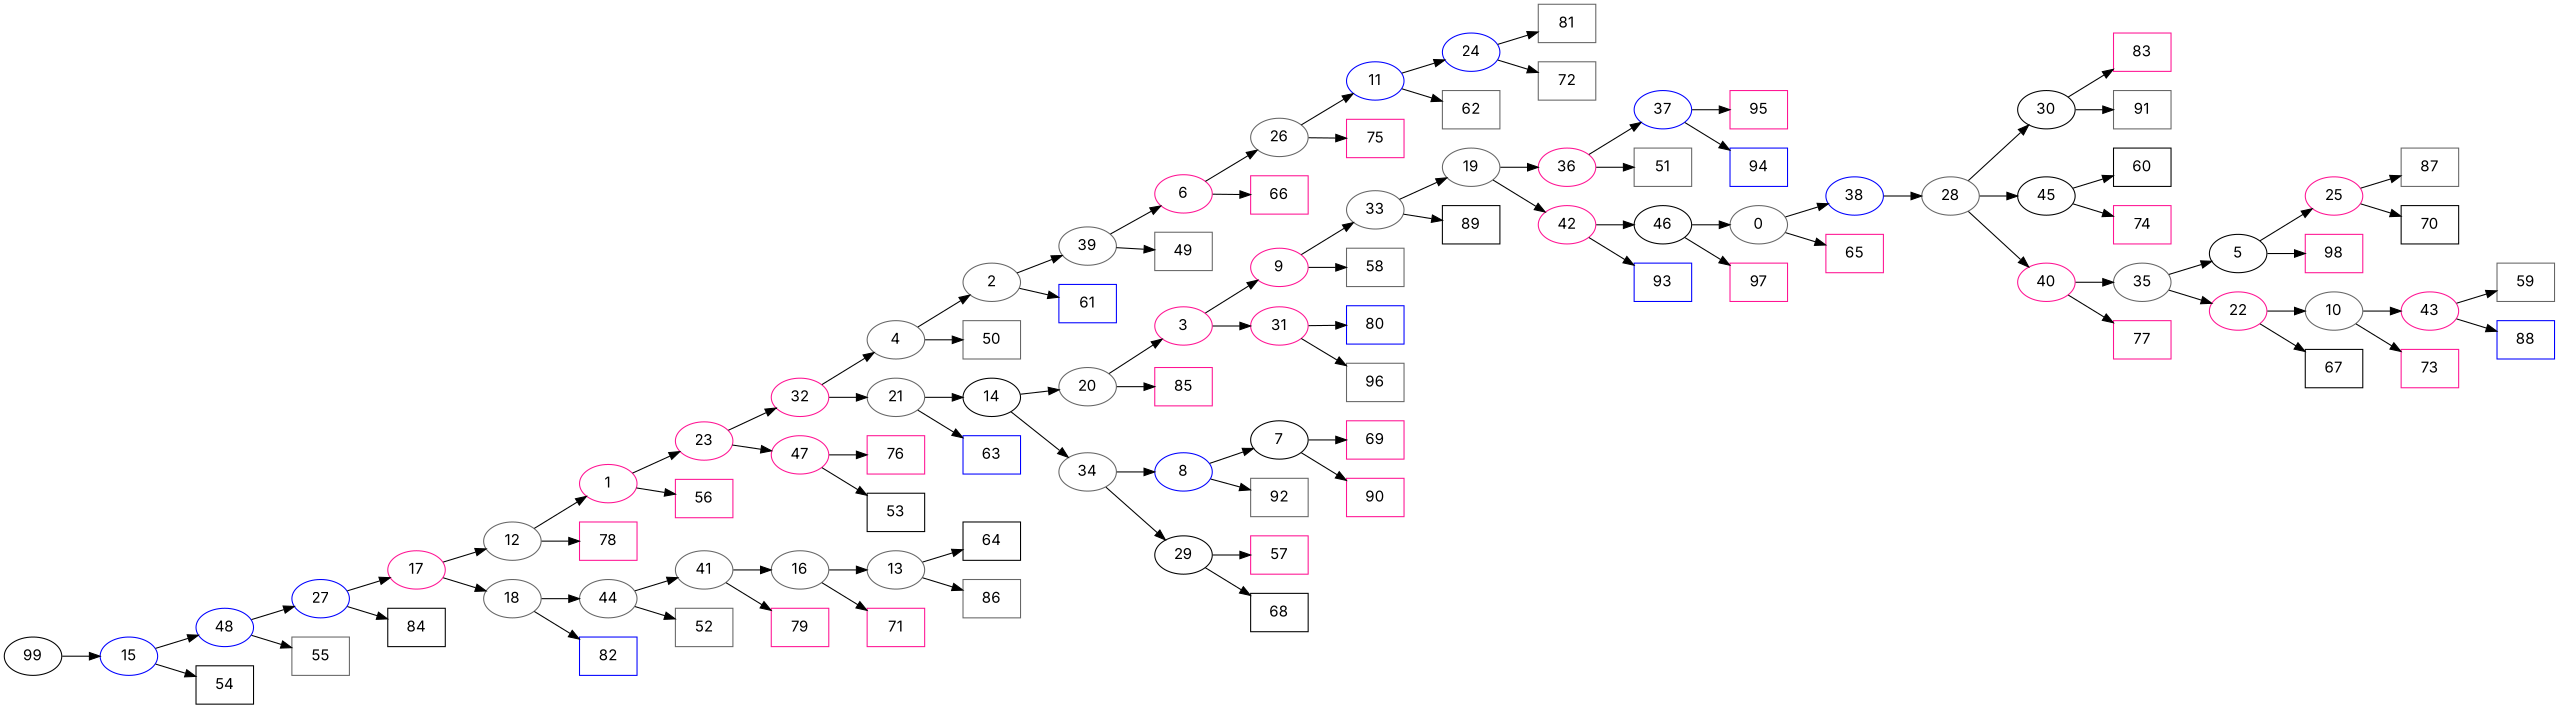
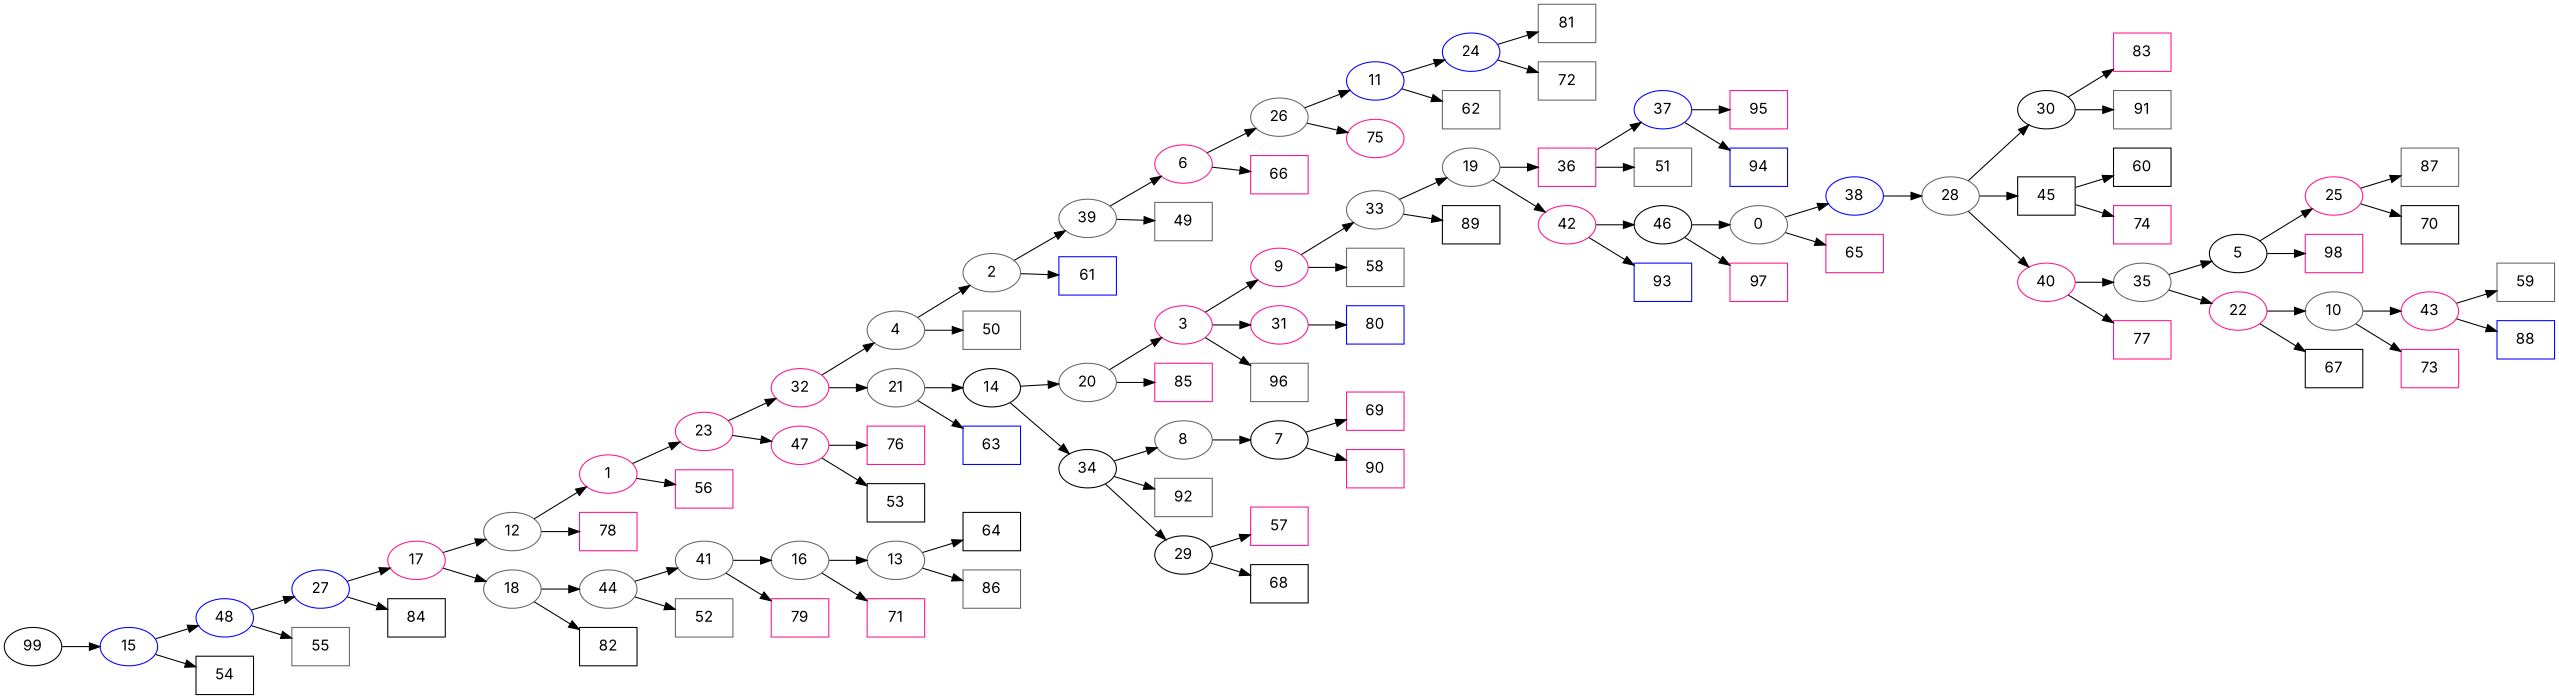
node "75": shape box -> ellipse
node "36": shape ellipse -> box
node "45": shape ellipse -> box
edge "31" -> "96": now "3" -> "96"
node "34": color gray40 -> black
node "8": color blue -> gray40
edge "8" -> "92": now "34" -> "92"
node "82": color blue -> black
